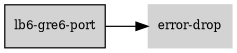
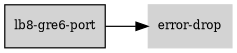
node "lb6-gre6-port": label "lb6-gre6-port" -> "lb8-gre6-port"
